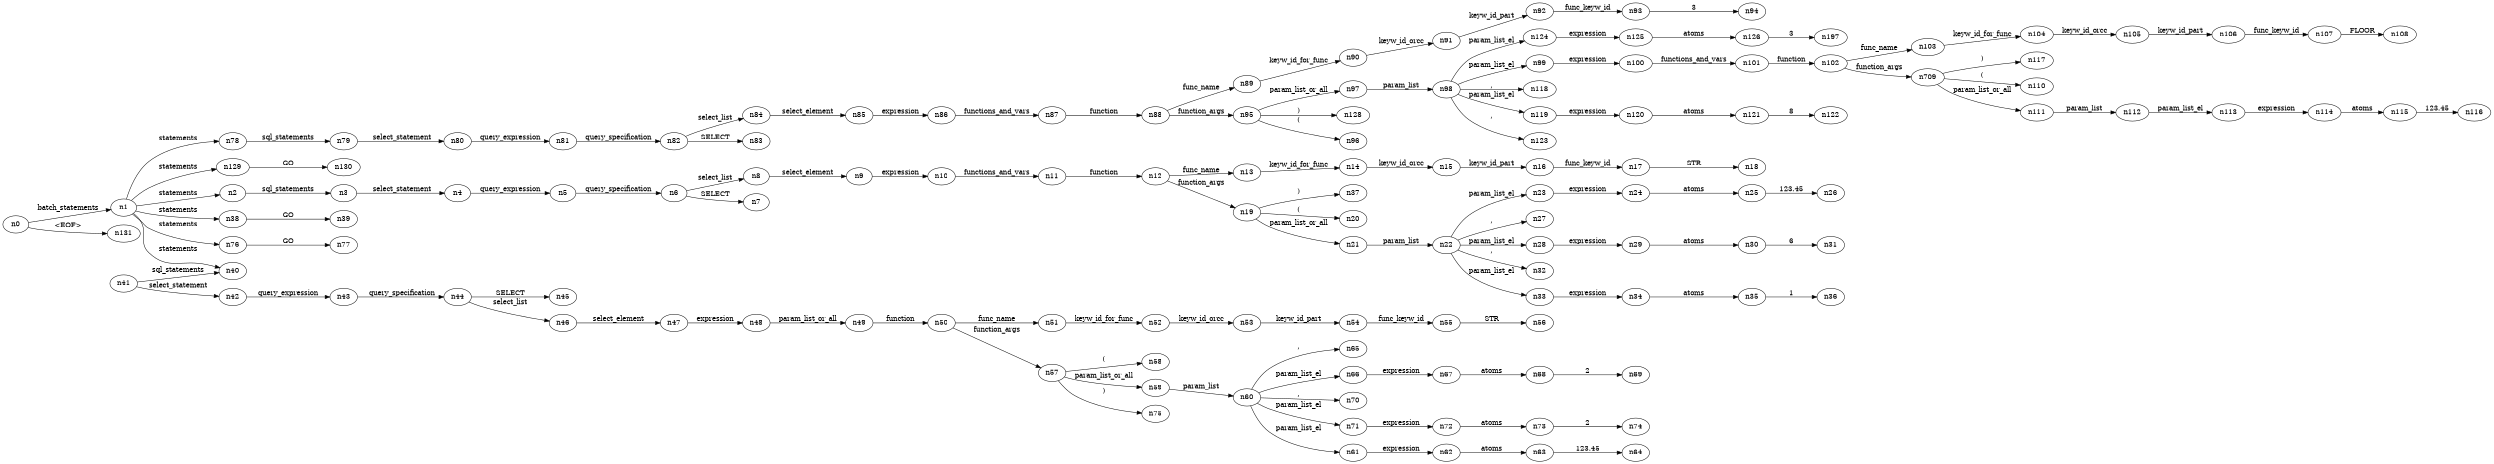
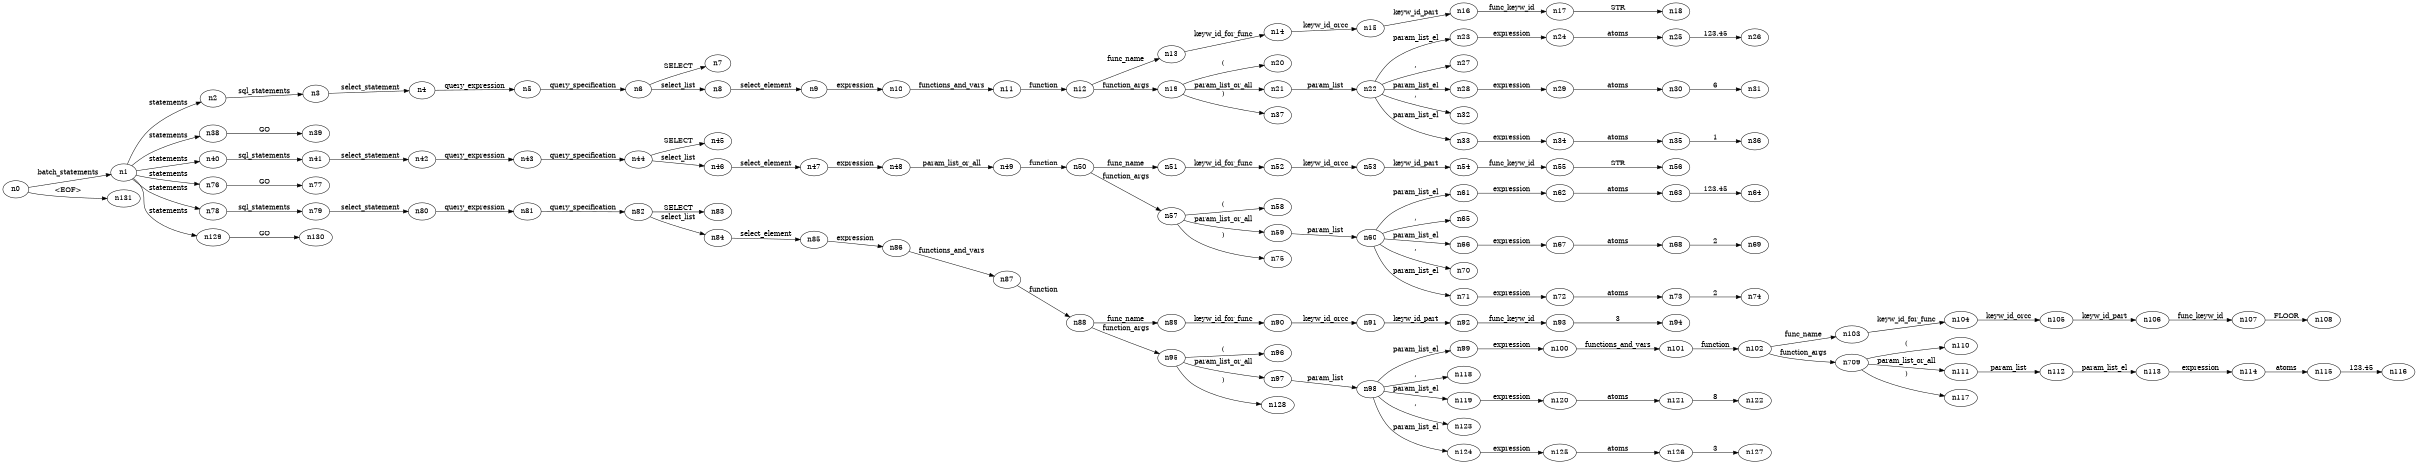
node "n197": label "n197" -> "n127"
edge "n41" -> "n40": reversed
